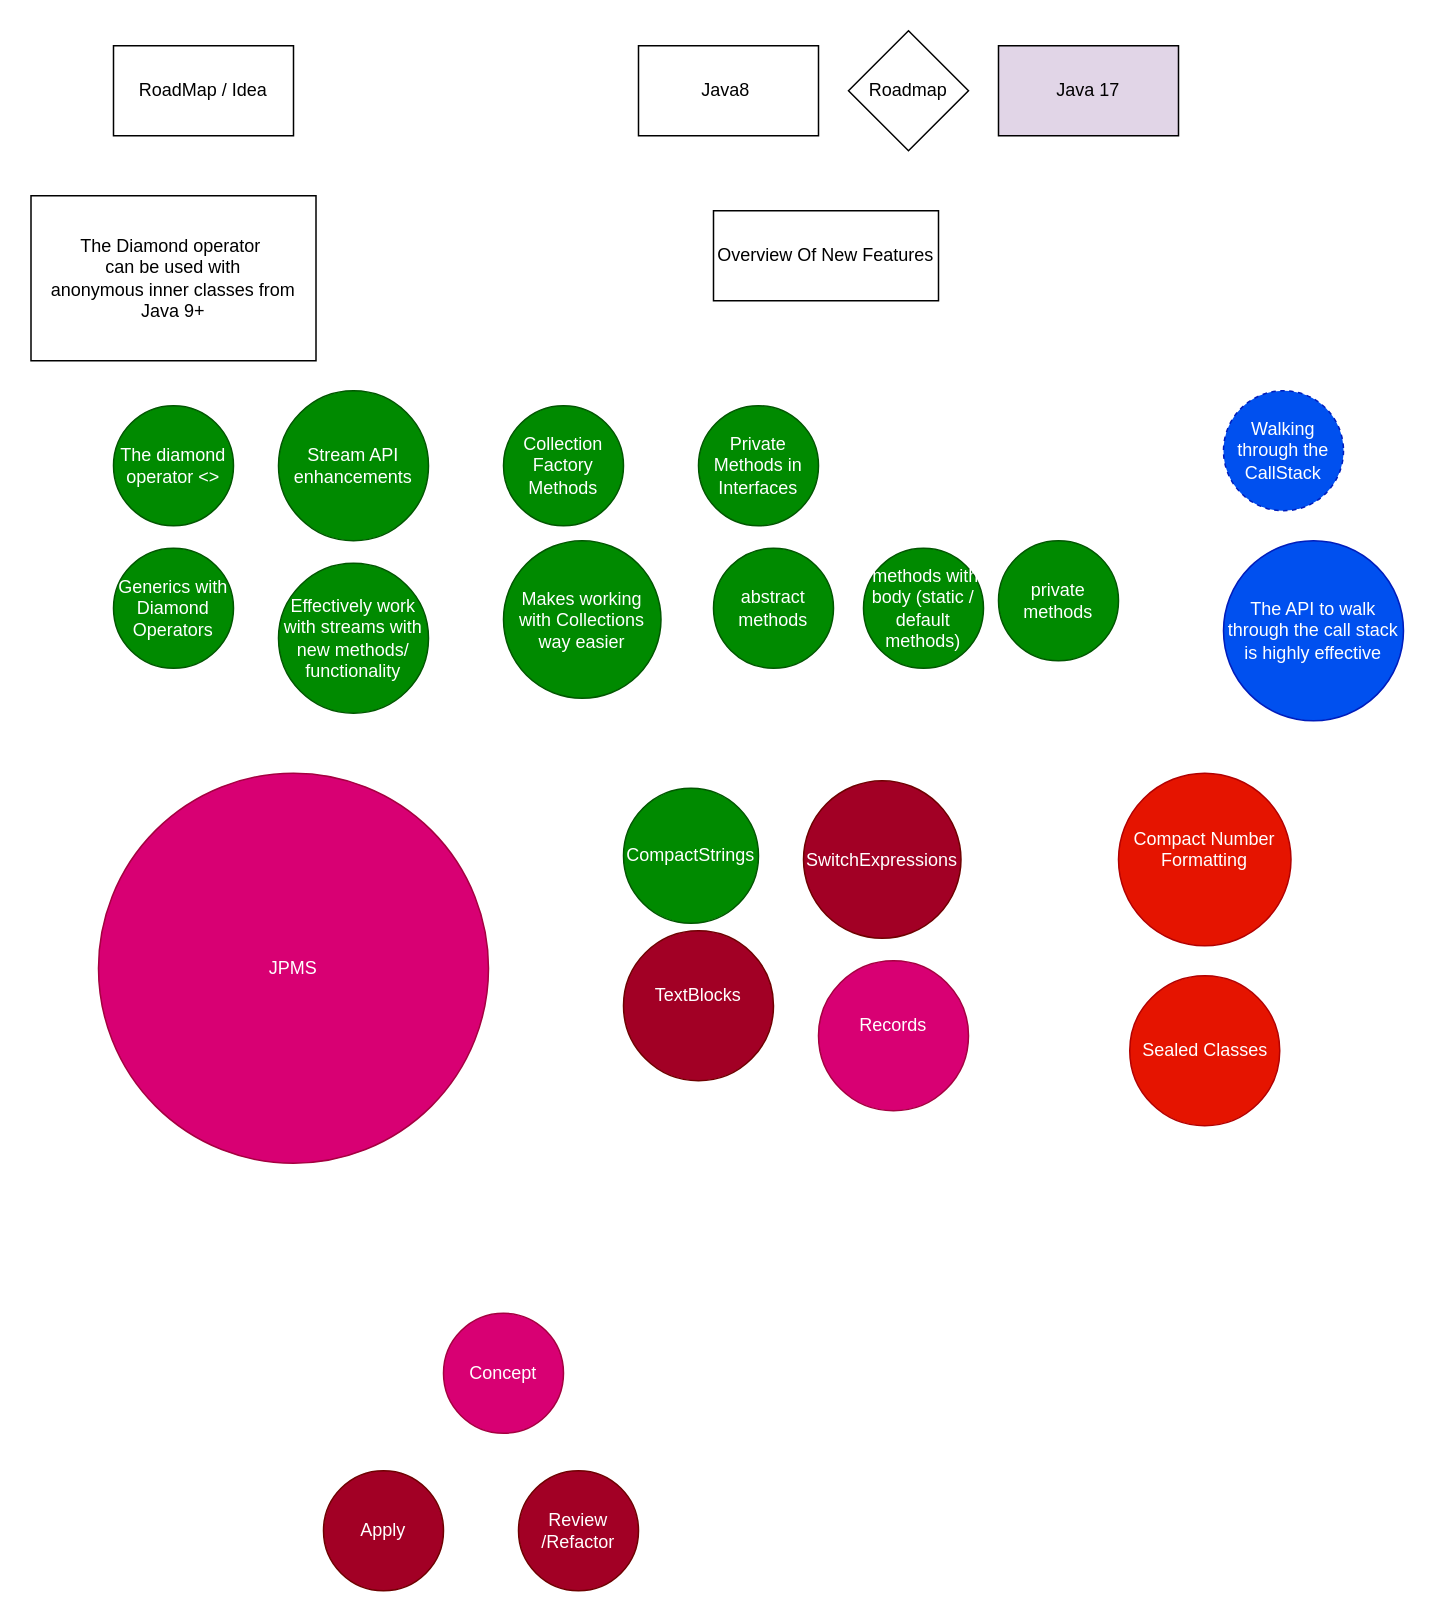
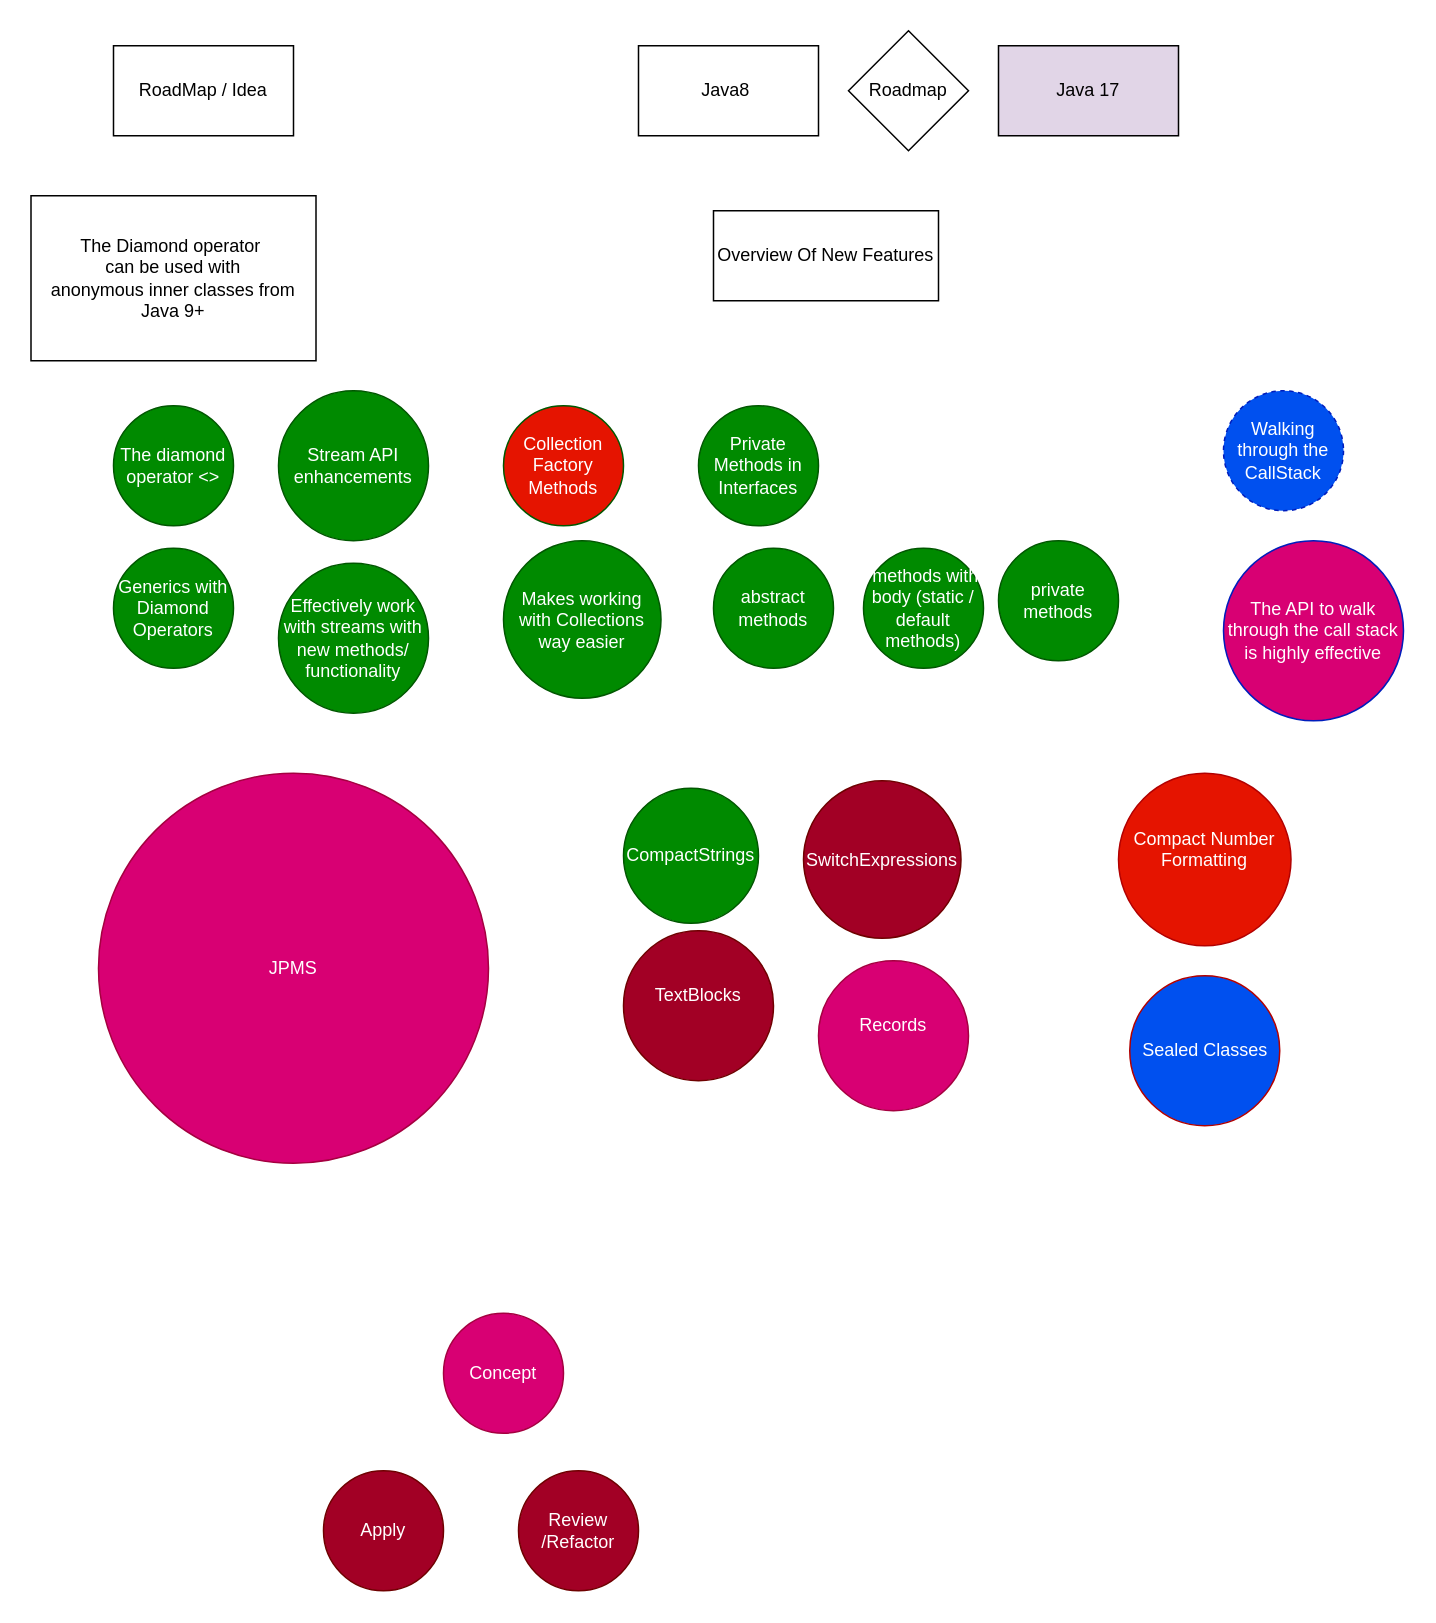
node "Collection Factory Methods": fillcolor #008a00 -> #e51400
node "The API to walk through the call stack is highly effective": fillcolor #0050ef -> #d80073
node "Sealed Classes": fillcolor #e51400 -> #0050ef
